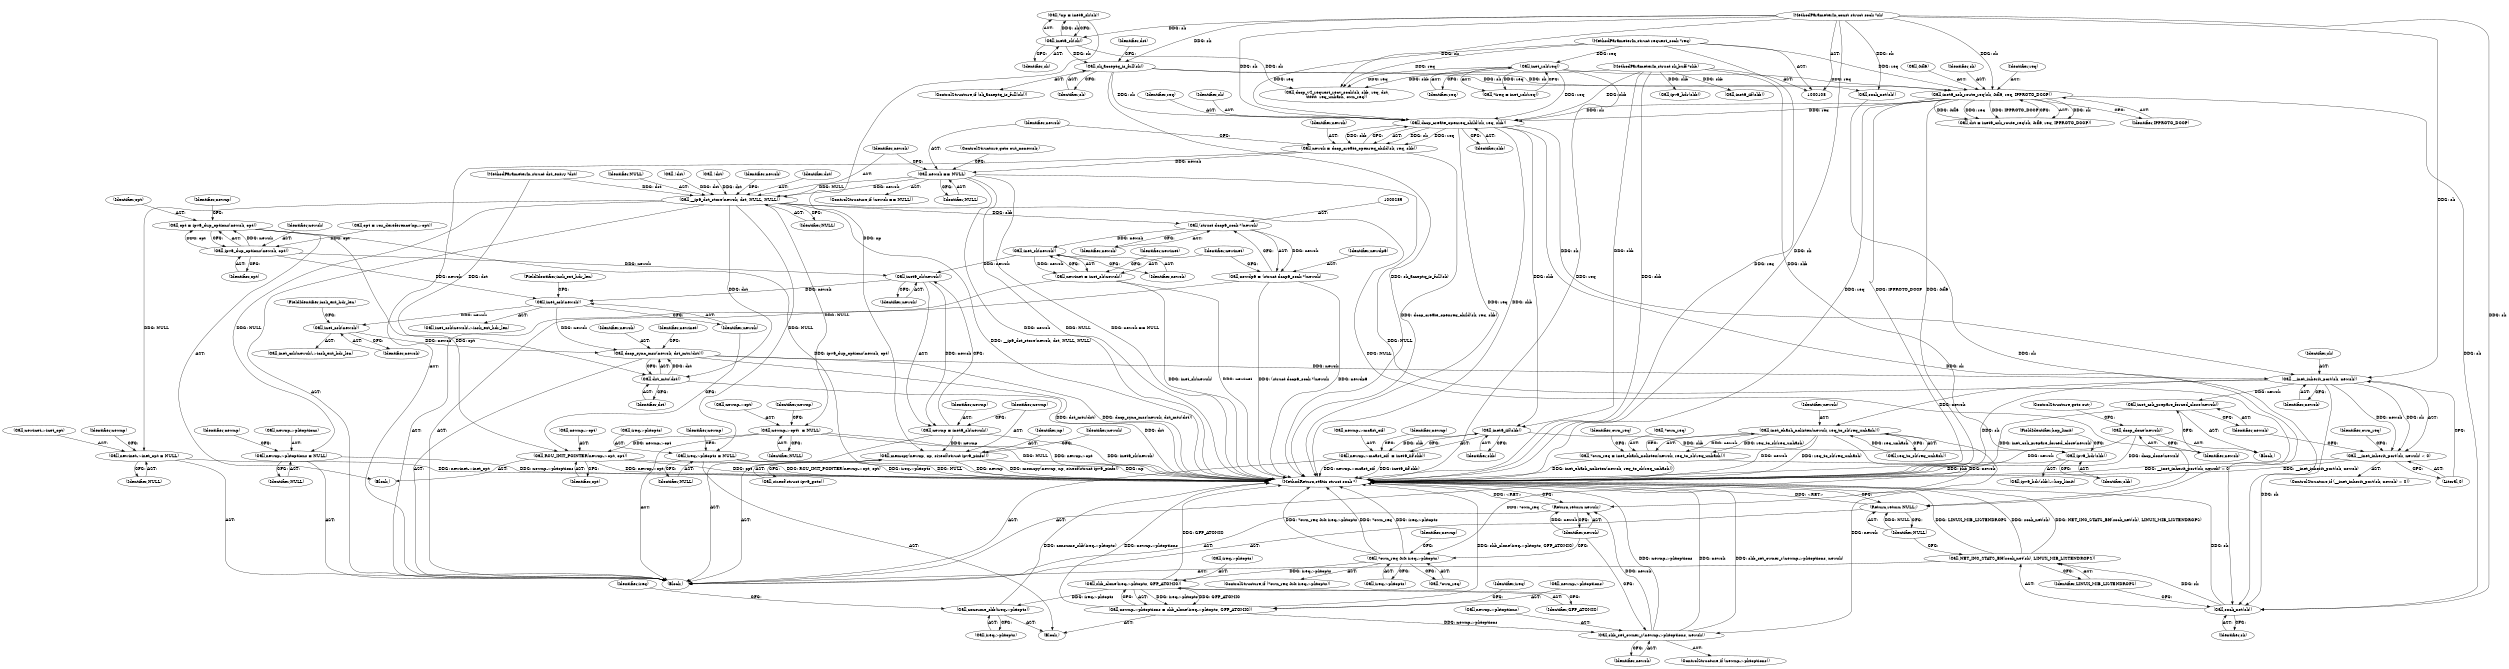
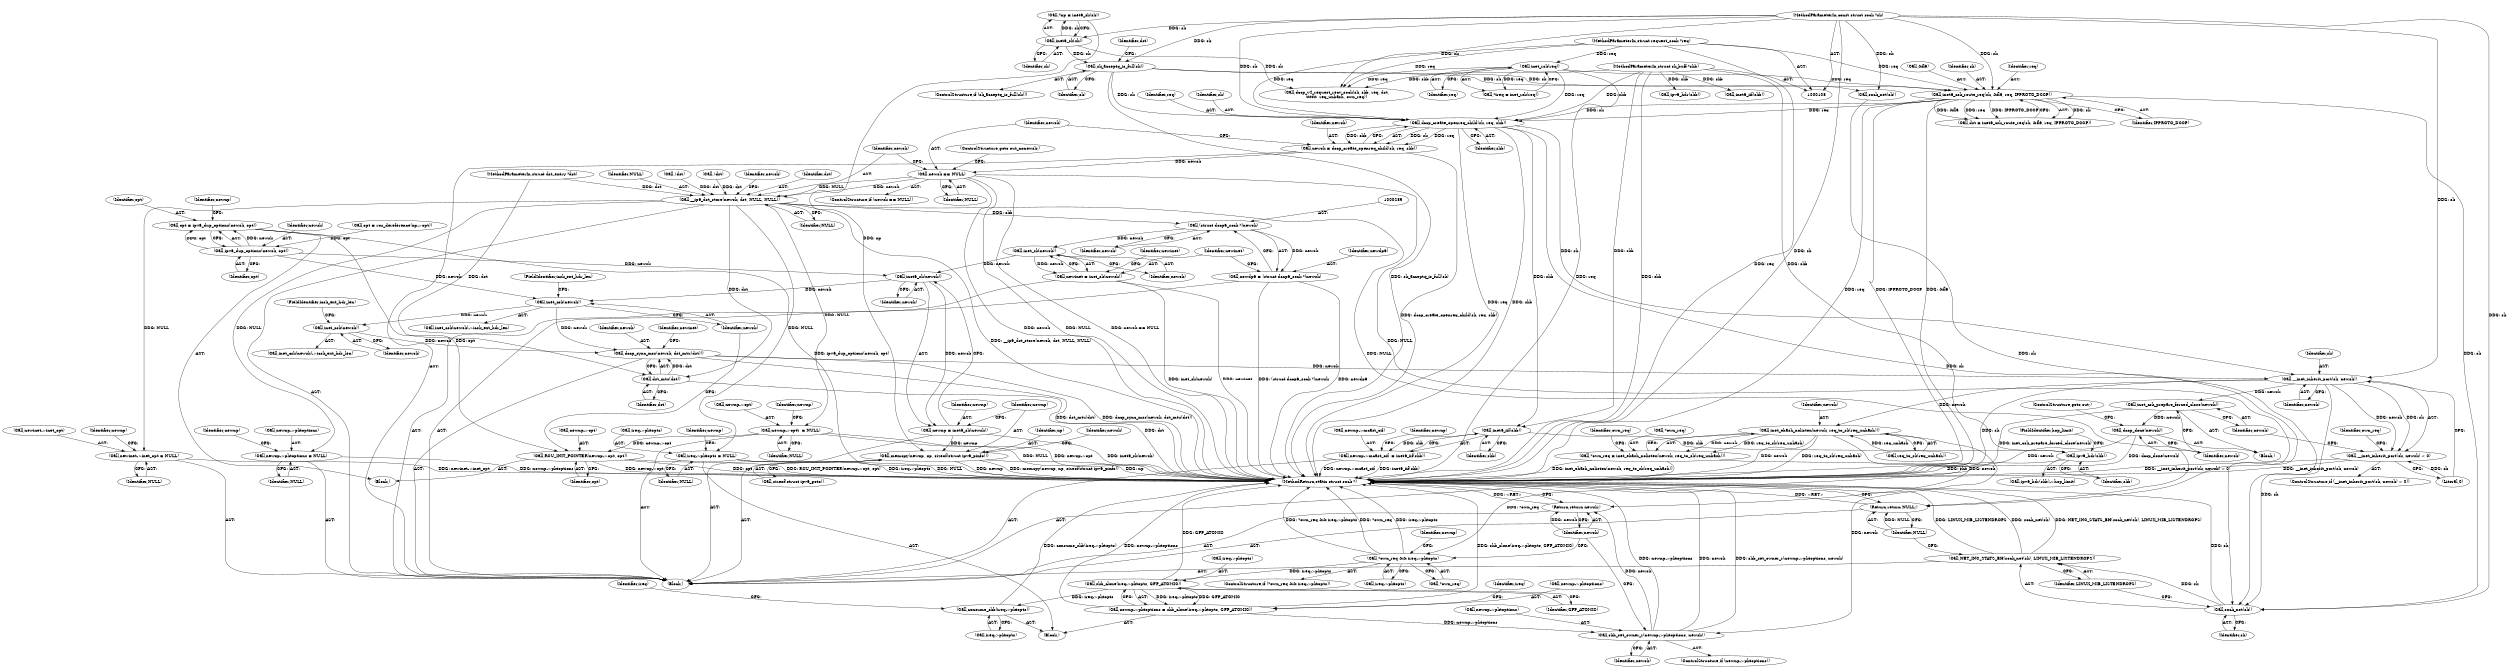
edge "(Call,inet_csk_prepare_forced_close(newsk))" -> "(Call,dccp_done(newsk))": added, label "DDG: newsk"
edge "(Literal,0)" -> "(Call,__inet_inherit_port(sk, newsk) < 0)": label "AST: " -> "DDG: sk"
